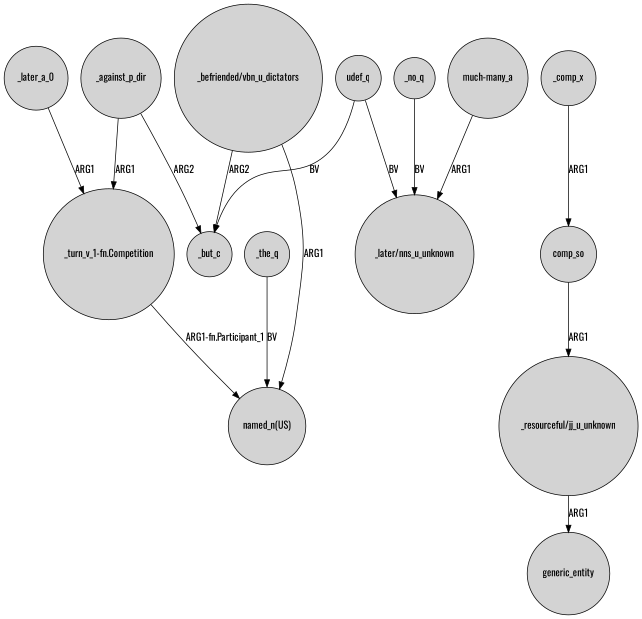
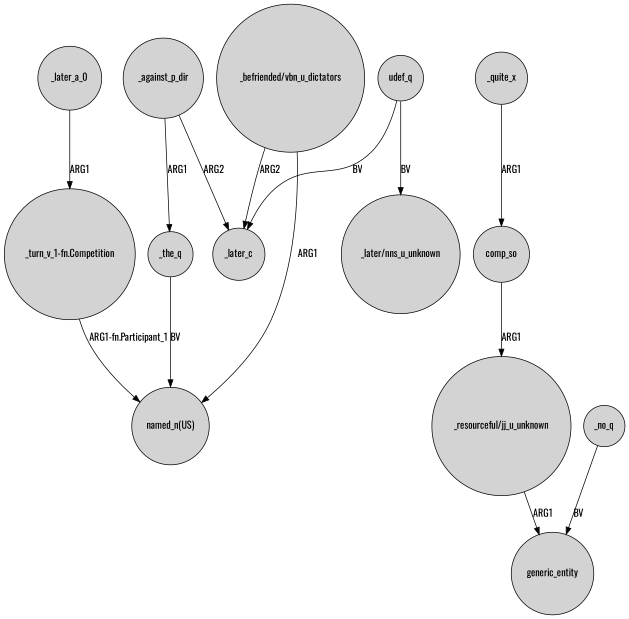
node "much-many_a": removed
node "_comp_x": label "_comp_x" -> "_quite_x"
edge "_no_q" -> "_later/nns_u_unknown": now "_no_q" -> "generic_entity"
edge "_against_p_dir" -> "_turn_v_1-fn.Competition": now "_against_p_dir" -> "_the_q"
node "_but_c": label "_but_c" -> "_later_c"
